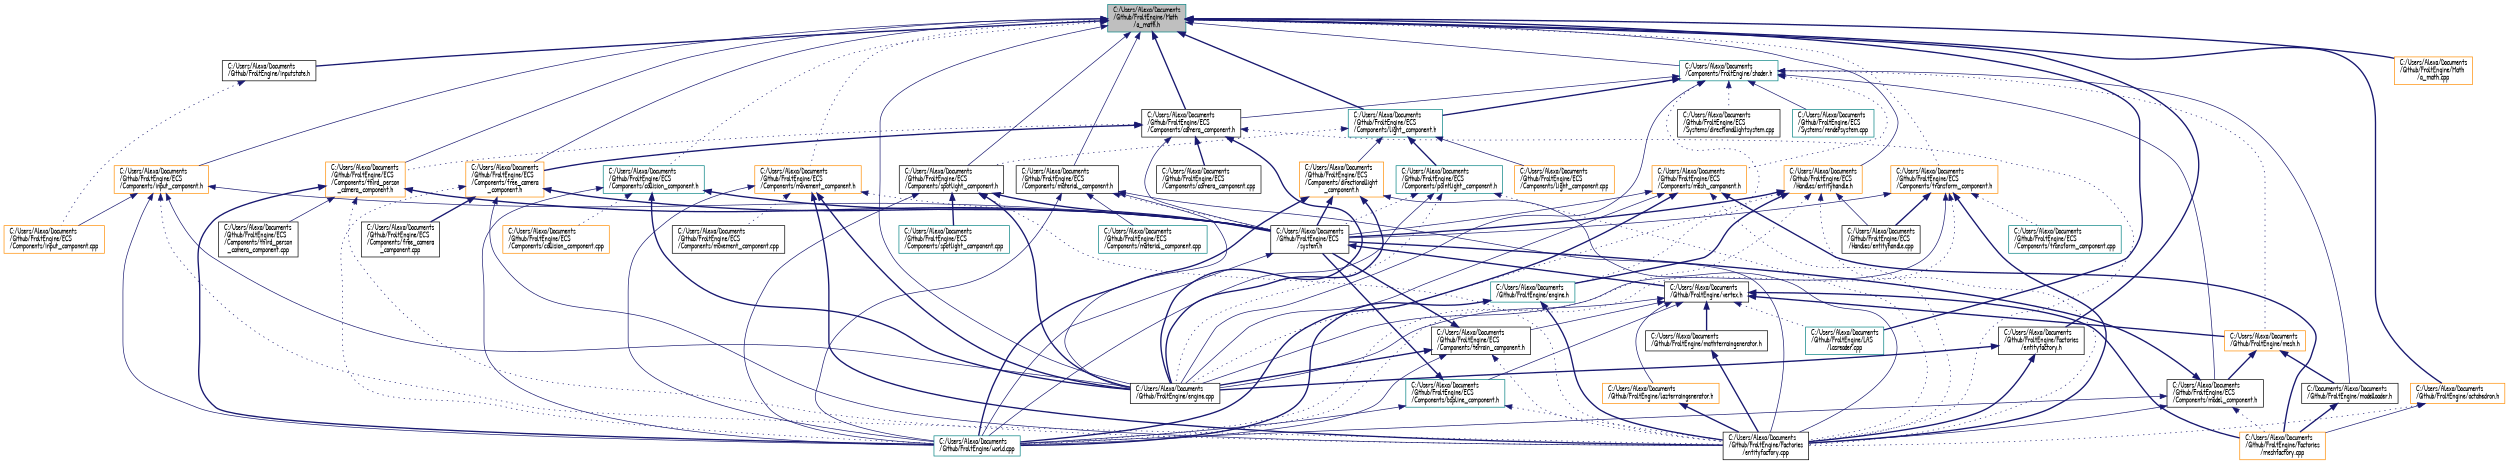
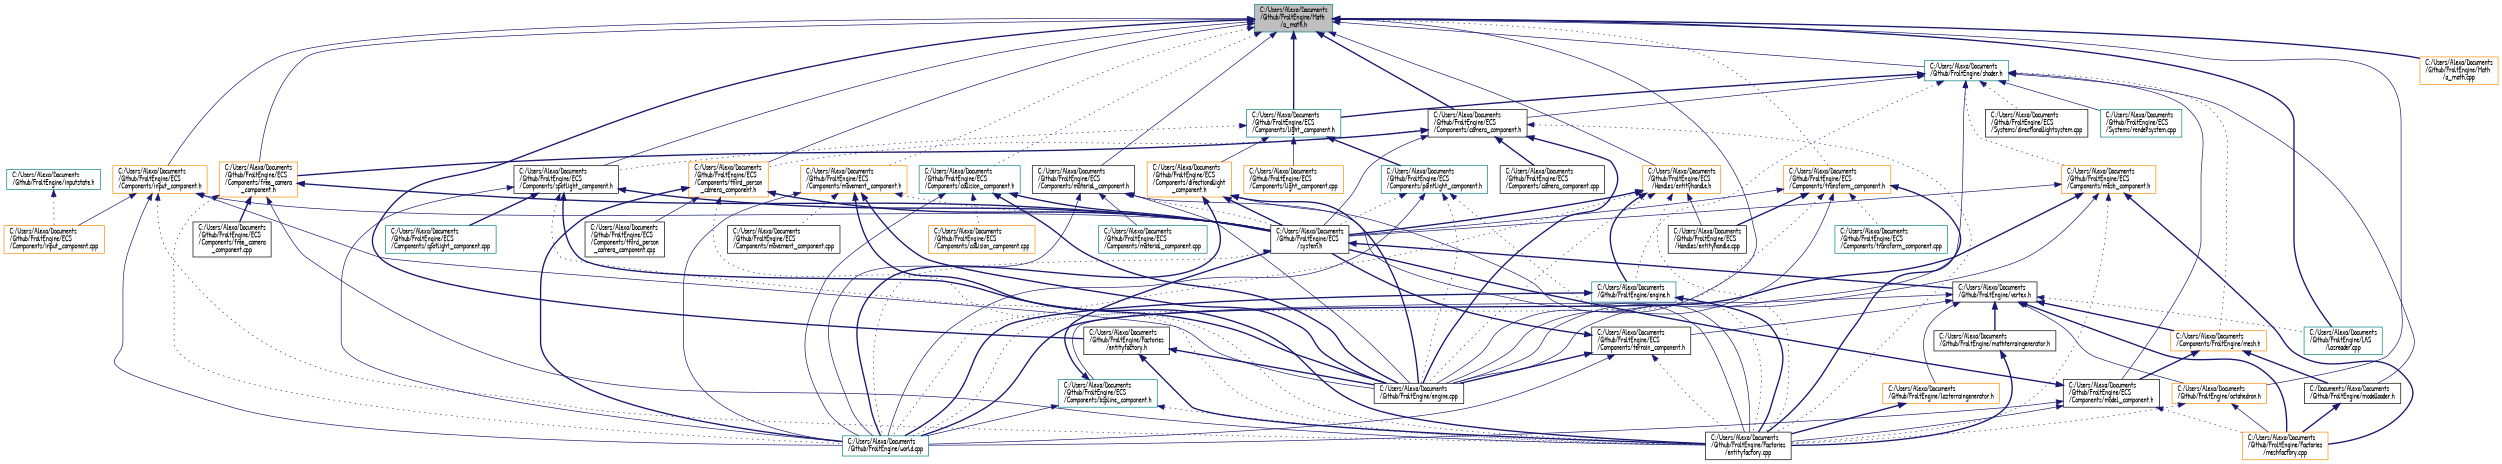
edge "C:/Users/Alexa/Documents /Github/FroltEngine/inputstate.h" -> "C:/Users/Alexa/Documents /Github/FroltEngine/Math /a_math.h": removed
edge "C:/Users/Alexa/Documents /Github/FroltEngine/octahedron.h" -> "C:/Users/Alexa/Documents /Github/FroltEngine/Math /a_math.h": style bold -> solid
node "C:/Users/Alexa/Documents /Github/FroltEngine/inputstate.h": color black -> teal
node "C:/Users/Alexa/Documents /Components/FroltEngine/shader.h": label "C:/Users/Alexa/Documents /Components/FroltEngine/shader.h" -> "C:/Users/Alexa/Documents /Github/FroltEngine/shader.h"
edge "C:/Users/Alexa/Documents /Github/FroltEngine/world.cpp" -> "C:/Users/Alexa/Documents /Github/FroltEngine/ECS /system.h": style solid -> dotted
node "C:/Users/Alexa/Documents /Github/FroltEngine/mesh.h": label "C:/Users/Alexa/Documents /Github/FroltEngine/mesh.h" -> "C:/Users/Alexa/Documents /Components/FroltEngine/mesh.h"
edge "C:/Users/Alexa/Documents /Github/FroltEngine/engine.cpp" -> "C:/Users/Alexa/Documents /Github/FroltEngine/vertex.h": now "C:/Users/Alexa/Documents /Github/FroltEngine/octahedron.h" -> "C:/Users/Alexa/Documents /Github/FroltEngine/vertex.h"
